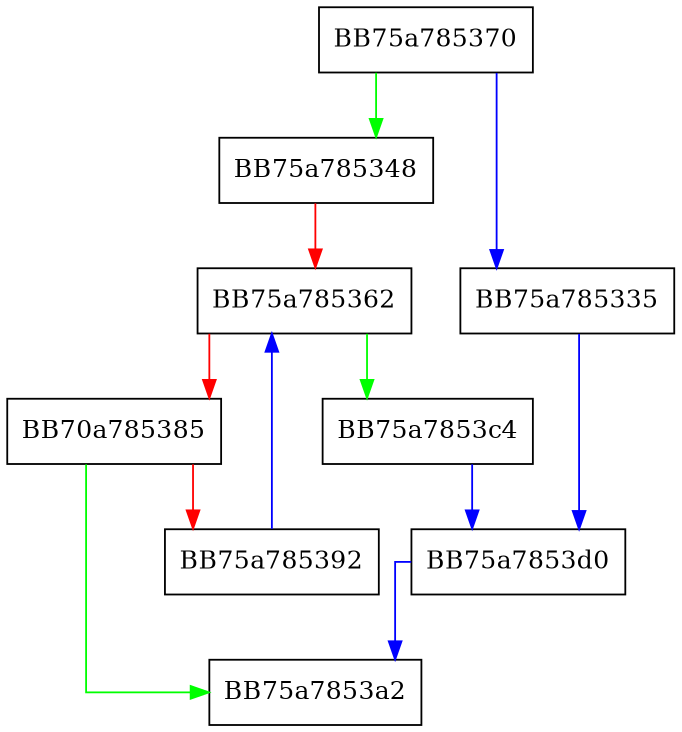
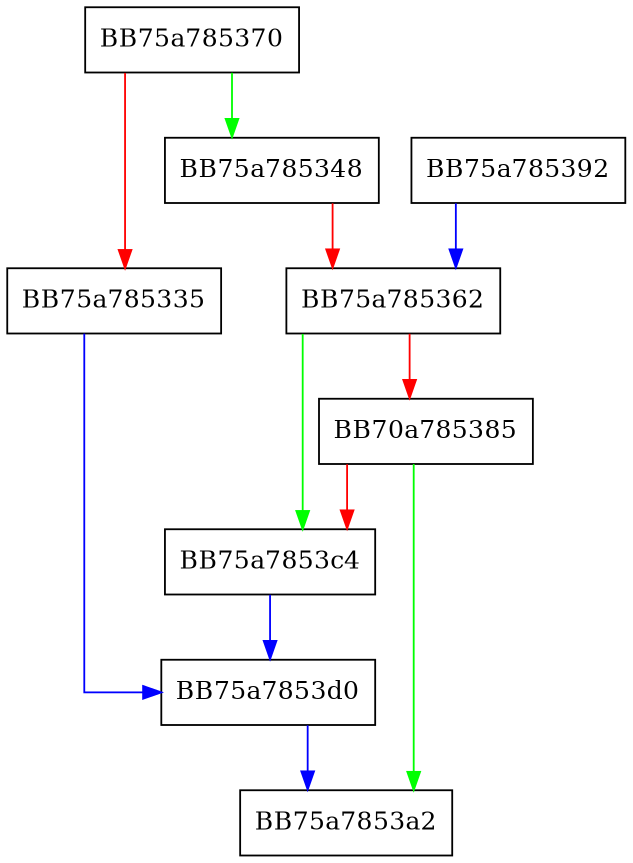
edge "BB75a785370" -> "BB75a785335": color blue -> red
edge "BB70a785385" -> "BB75a785392": now "BB70a785385" -> "BB75a7853c4"
